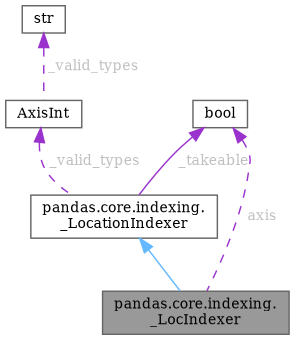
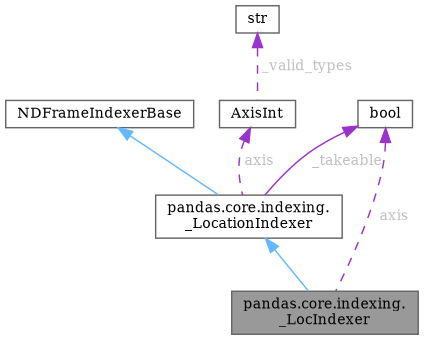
node "NDFrameIndexerBase": added
edge "pandas.core.indexing. _LocationIndexer" -> "AxisInt": label " _valid_types" -> " axis"
